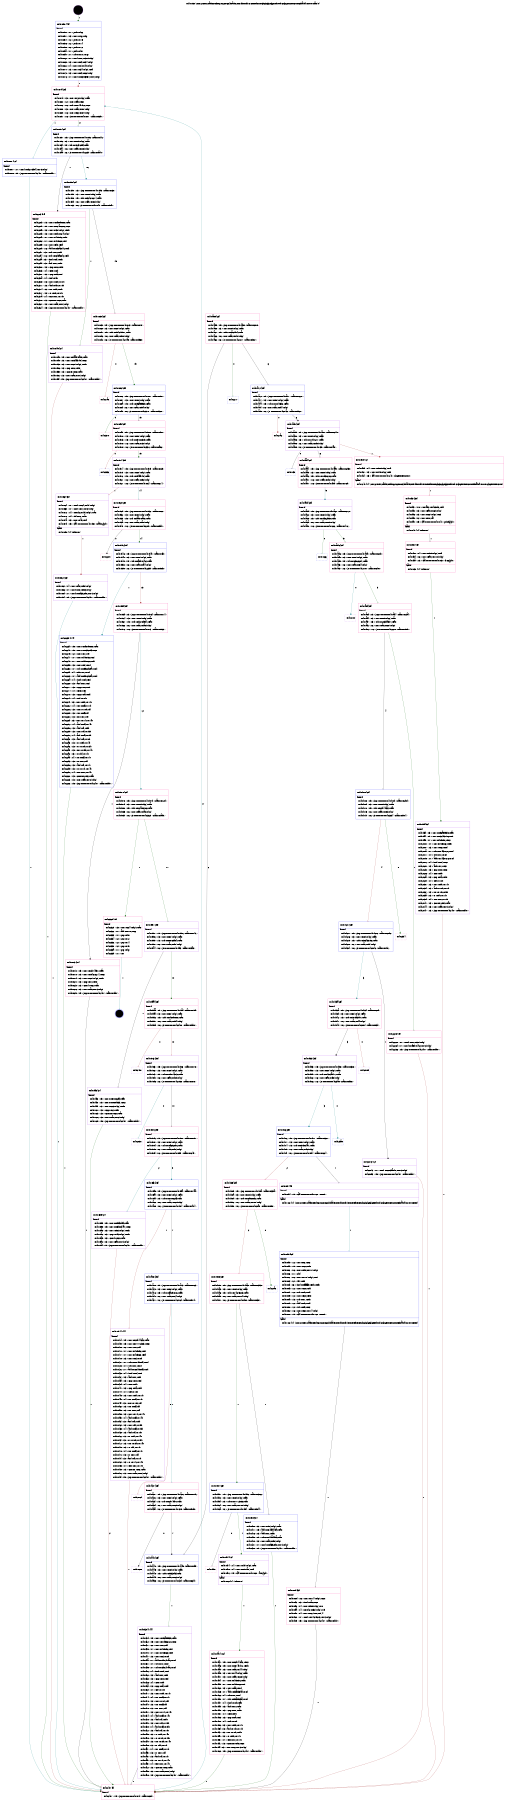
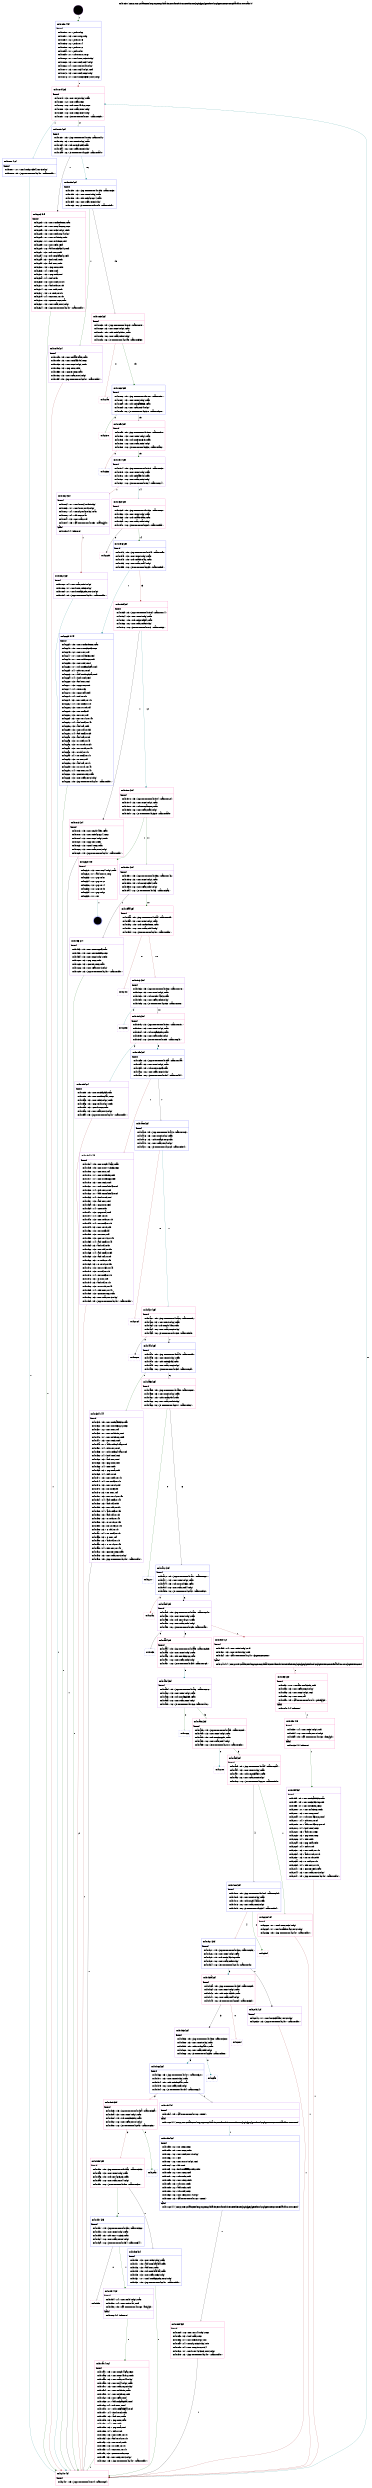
edge "0x401a59 [25]" -> "0x401a40 [25]": reversed
